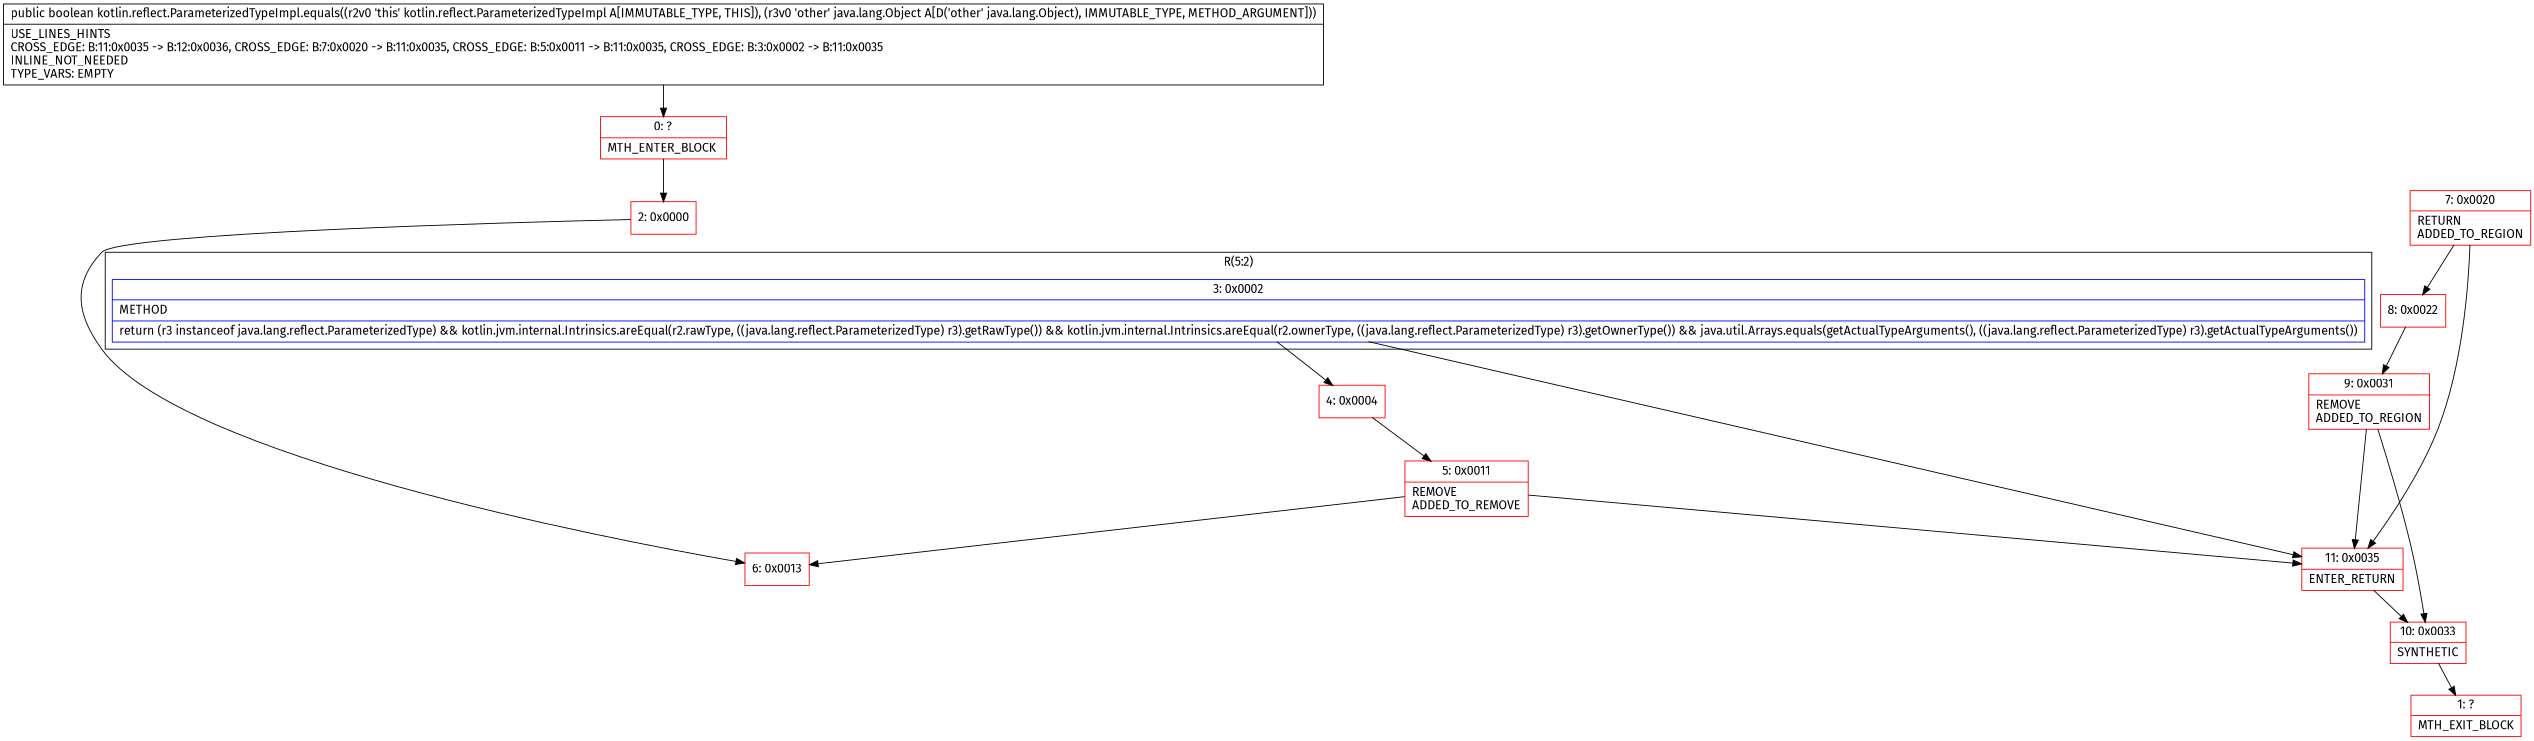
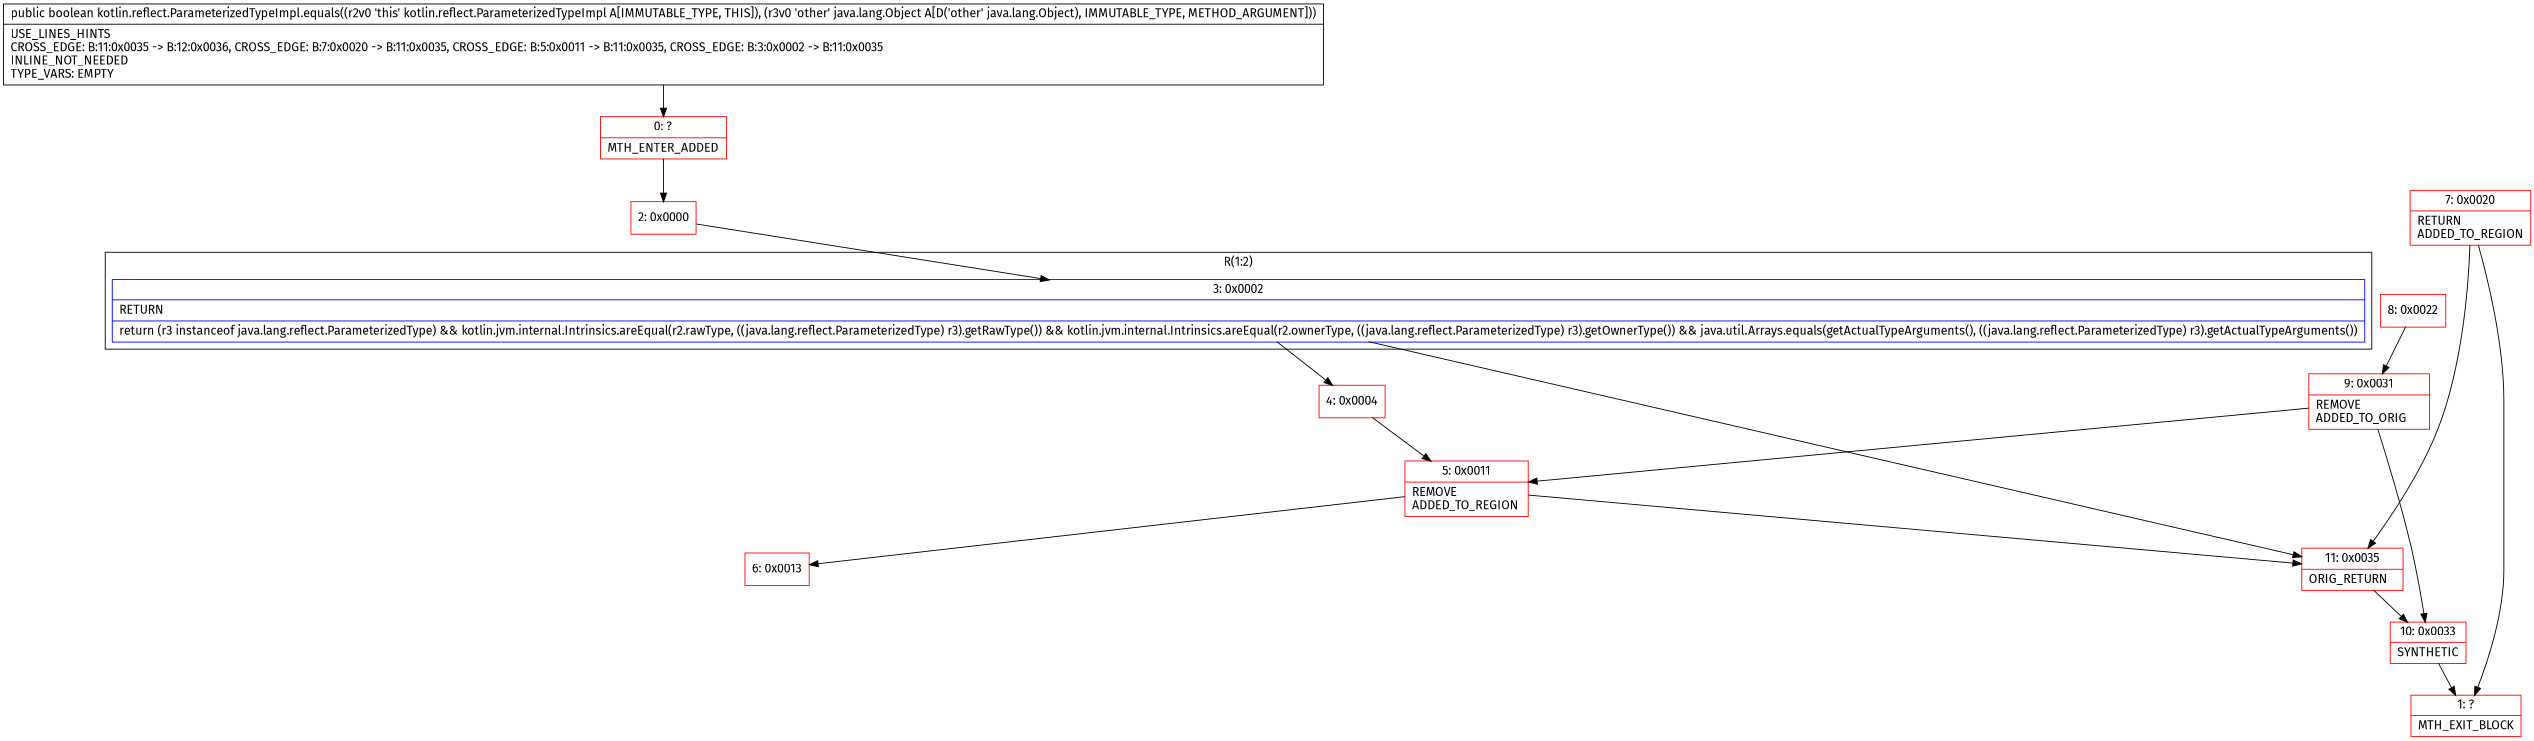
node "0: ?": text "MTH_ENTER_BLOCK" -> "MTH_ENTER_ADDED"
cluster "R(5:2)": label "R(5:2)" -> "R(1:2)"
edge "7: 0x0020" -> "8: 0x0022": now "7: 0x0020" -> "1: ?"
node "3: 0x0002": text "METHOD" -> "RETURN"
edge "2: 0x0000" -> "6: 0x0013": now "2: 0x0000" -> "3: 0x0002"
node "9: 0x0031": text "ADDED_TO_REGION" -> "ADDED_TO_ORIG"
edge "9: 0x0031" -> "11: 0x0035": now "9: 0x0031" -> "5: 0x0011"
node "5: 0x0011": text "ADDED_TO_REMOVE" -> "ADDED_TO_REGION"
node "11: 0x0035": text "ENTER_RETURN" -> "ORIG_RETURN"
